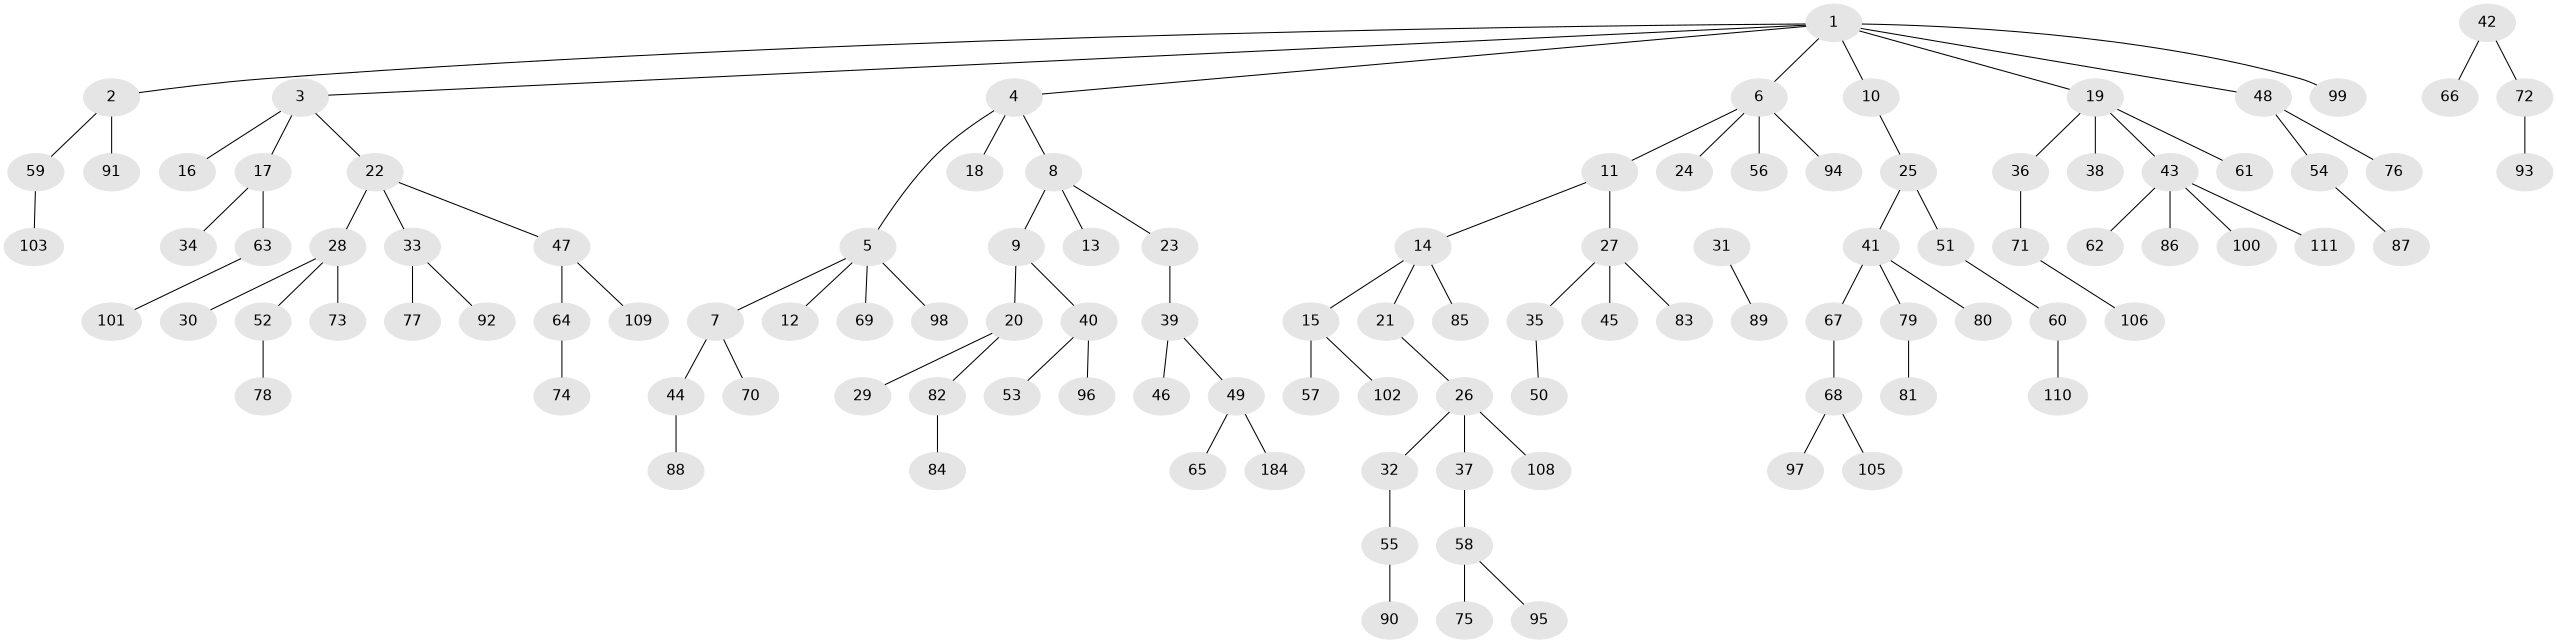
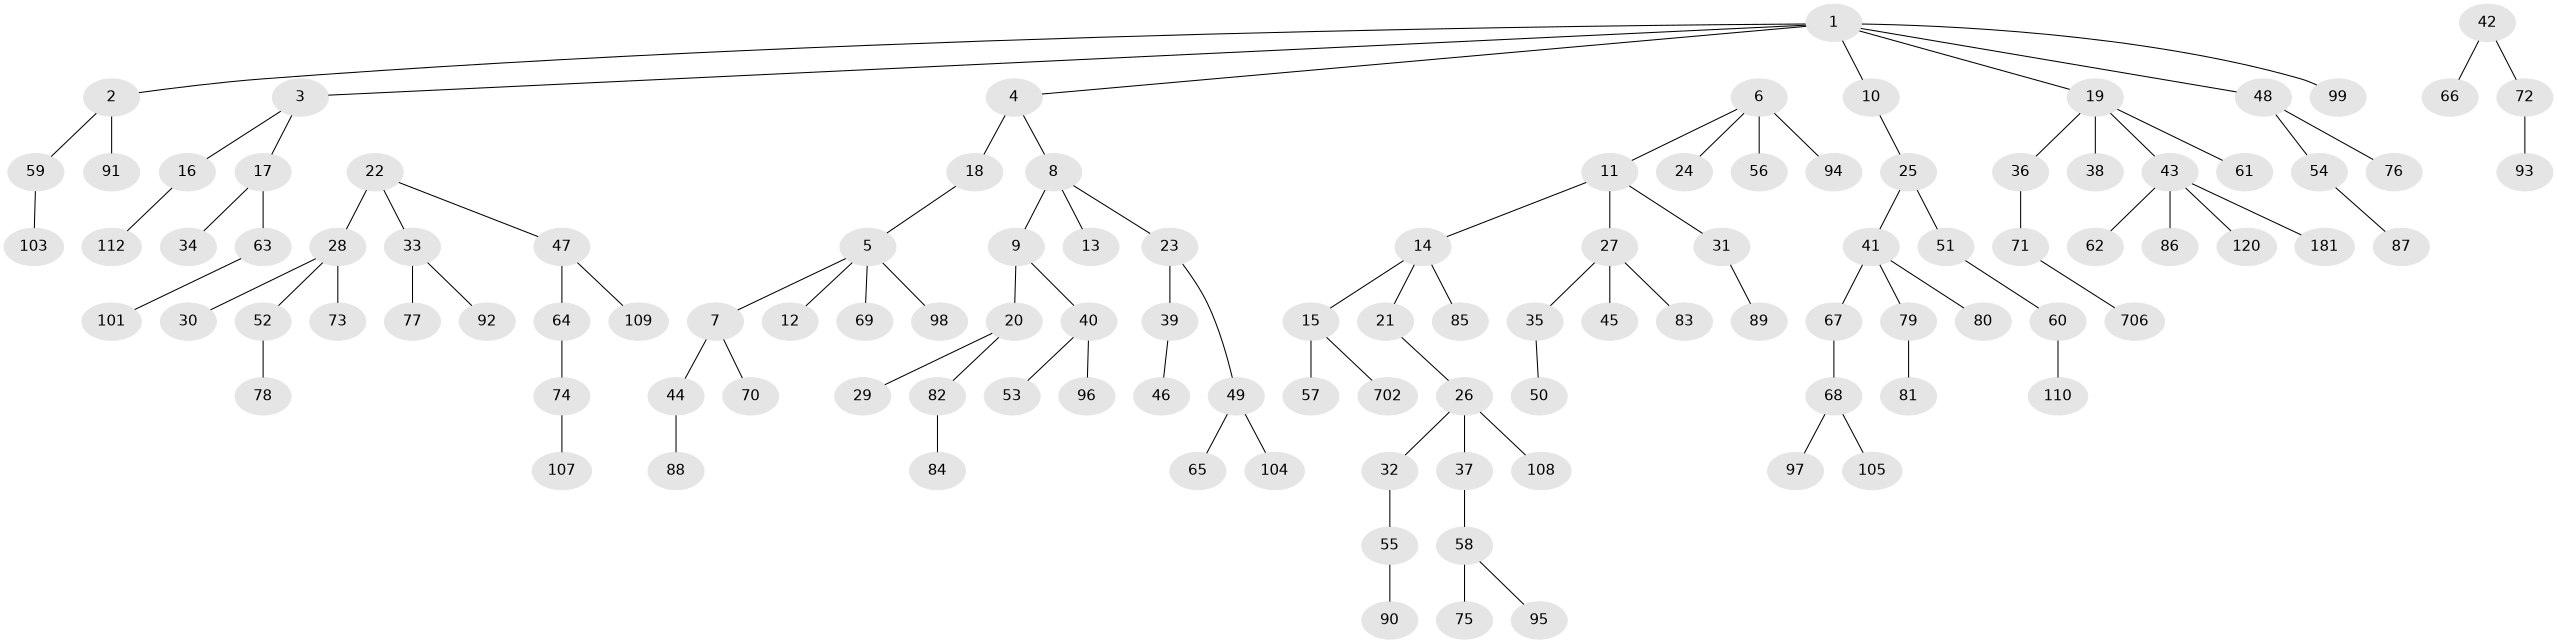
edge "1" -- "6": removed
edge "3" -- "22": removed
edge "4" -- "5": now "18" -- "5"
edge "11" -- "31": added
node "112": added
node "100": label "100" -> "120"
node "111": label "111" -> "181"
node "106": label "106" -> "706"
edge "39" -- "49": now "23" -- "49"
node "102": label "102" -> "702"
node "107": added
node "184": label "184" -> "104"
